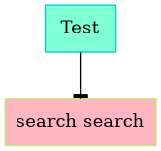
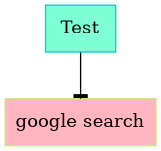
node "search search": label "search search" -> "google search"
